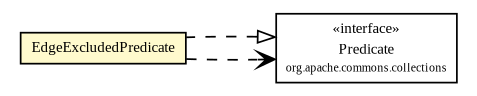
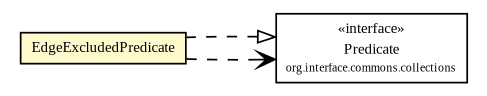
node "Predicate": text "org.apache.commons.collections" -> "org.interface.commons.collections"
